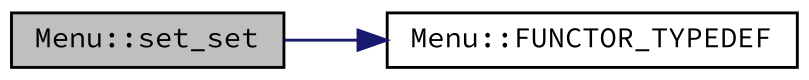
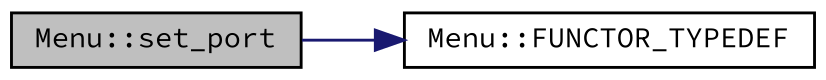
node "Menu::set_set": label "Menu::set_set" -> "Menu::set_port"
